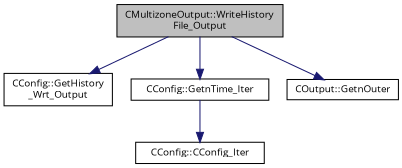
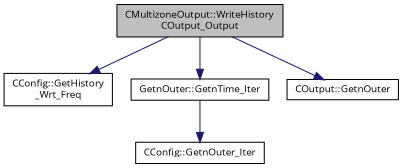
node "CMultizoneOutput::WriteHistory File_Output": label "CMultizoneOutput::WriteHistory File_Output" -> "CMultizoneOutput::WriteHistory COutput_Output"
node "CConfig::GetHistory _Wrt_Output": label "CConfig::GetHistory _Wrt_Output" -> "CConfig::GetHistory _Wrt_Freq"
node "CConfig::GetnTime_Iter": label "CConfig::GetnTime_Iter" -> "GetnOuter::GetnTime_Iter"
node "CConfig::CConfig_Iter": label "CConfig::CConfig_Iter" -> "CConfig::GetnOuter_Iter"
